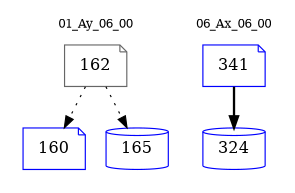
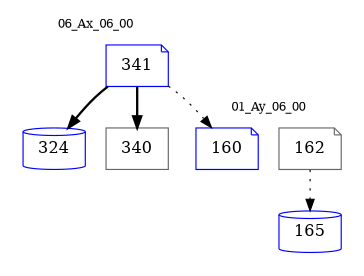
edge "162" -> "160": now "341" -> "160"
node "340": added
